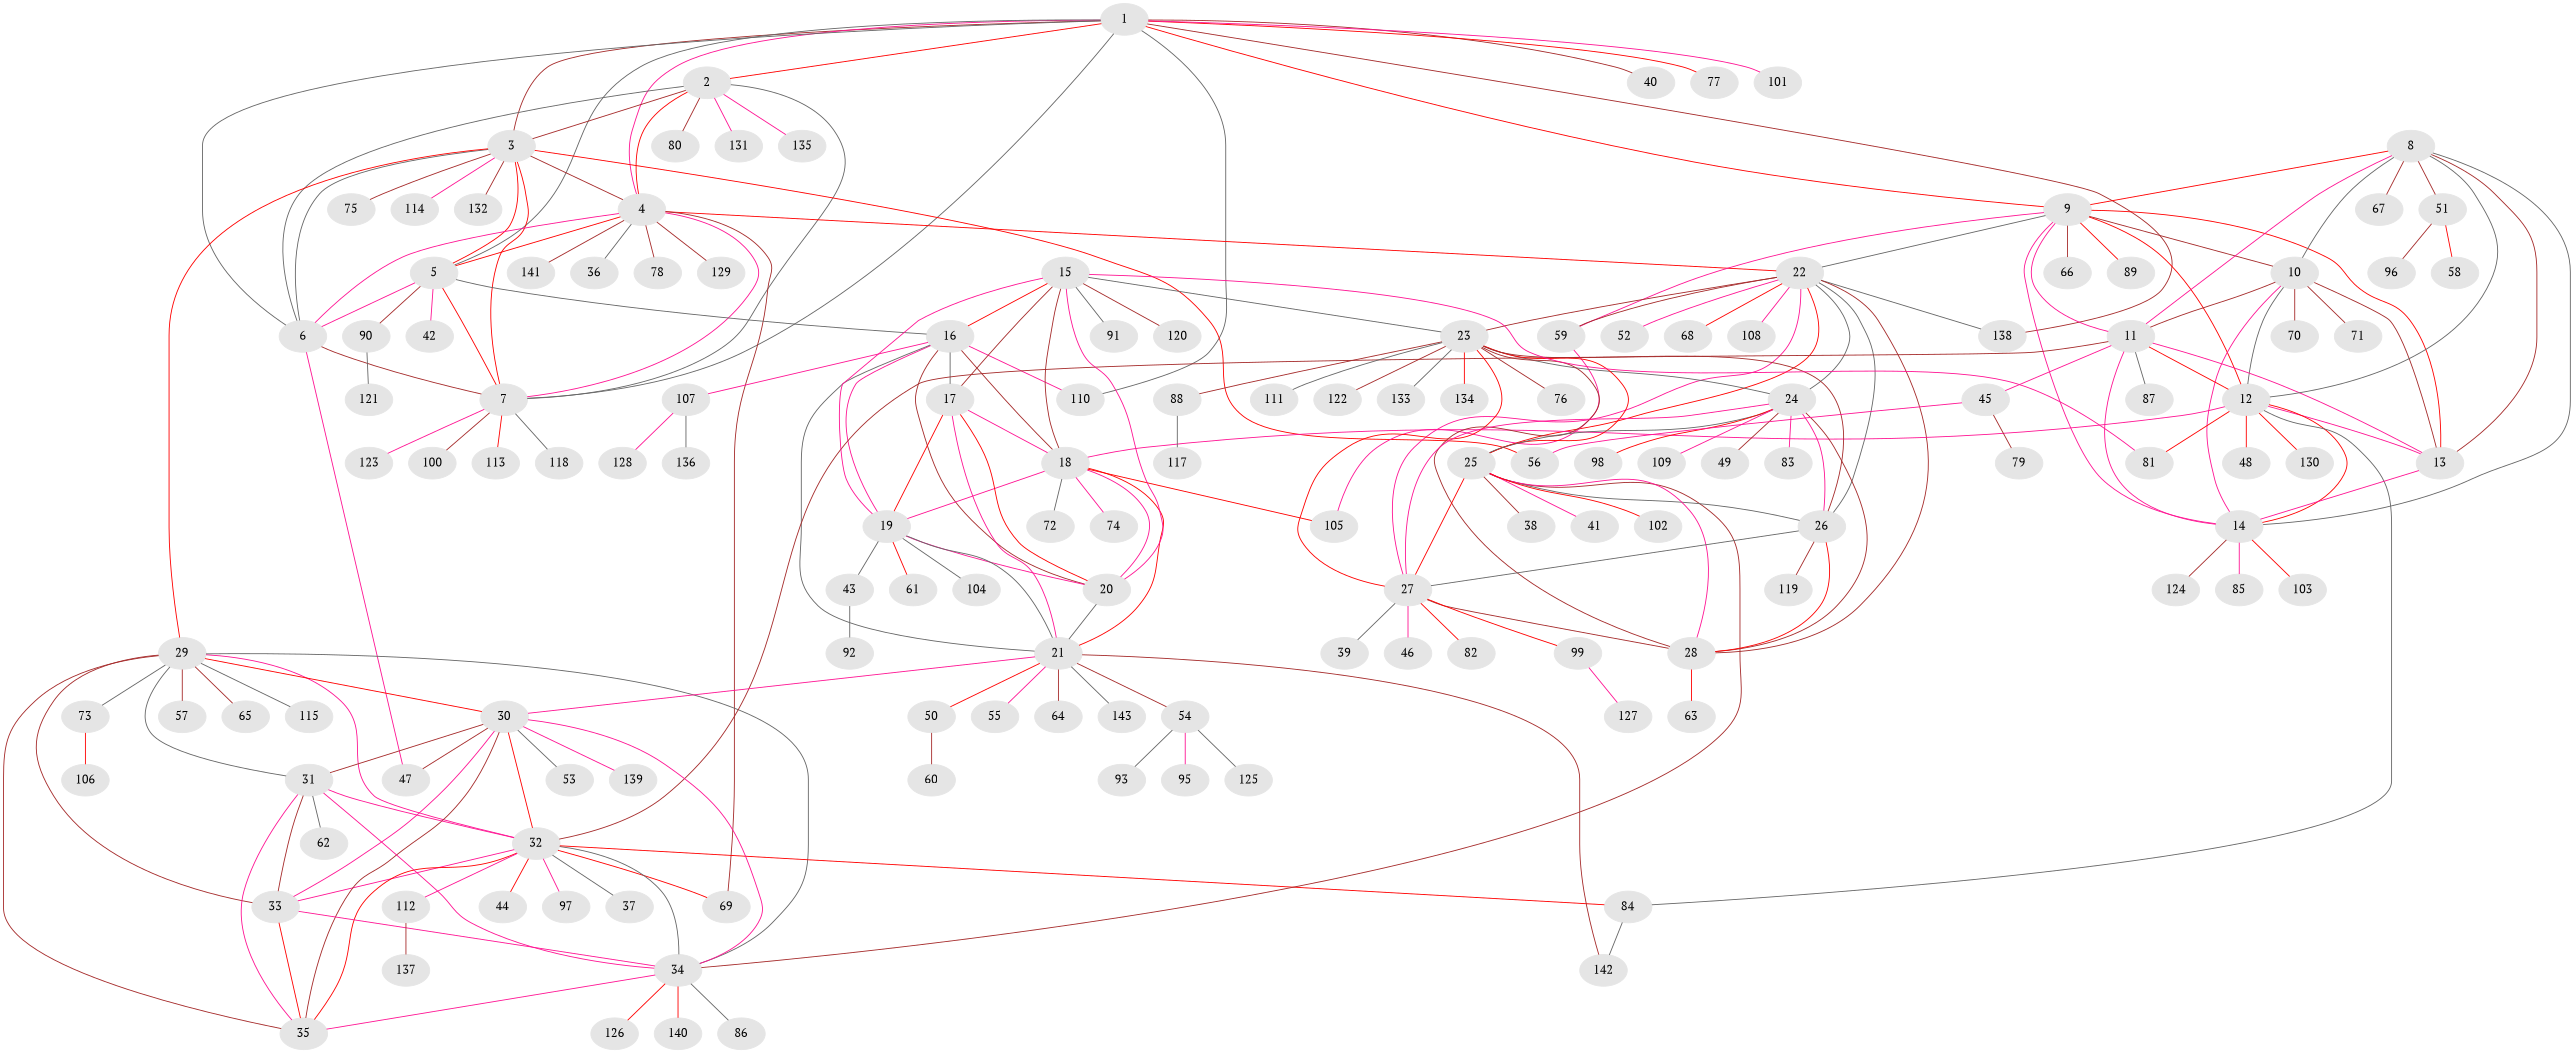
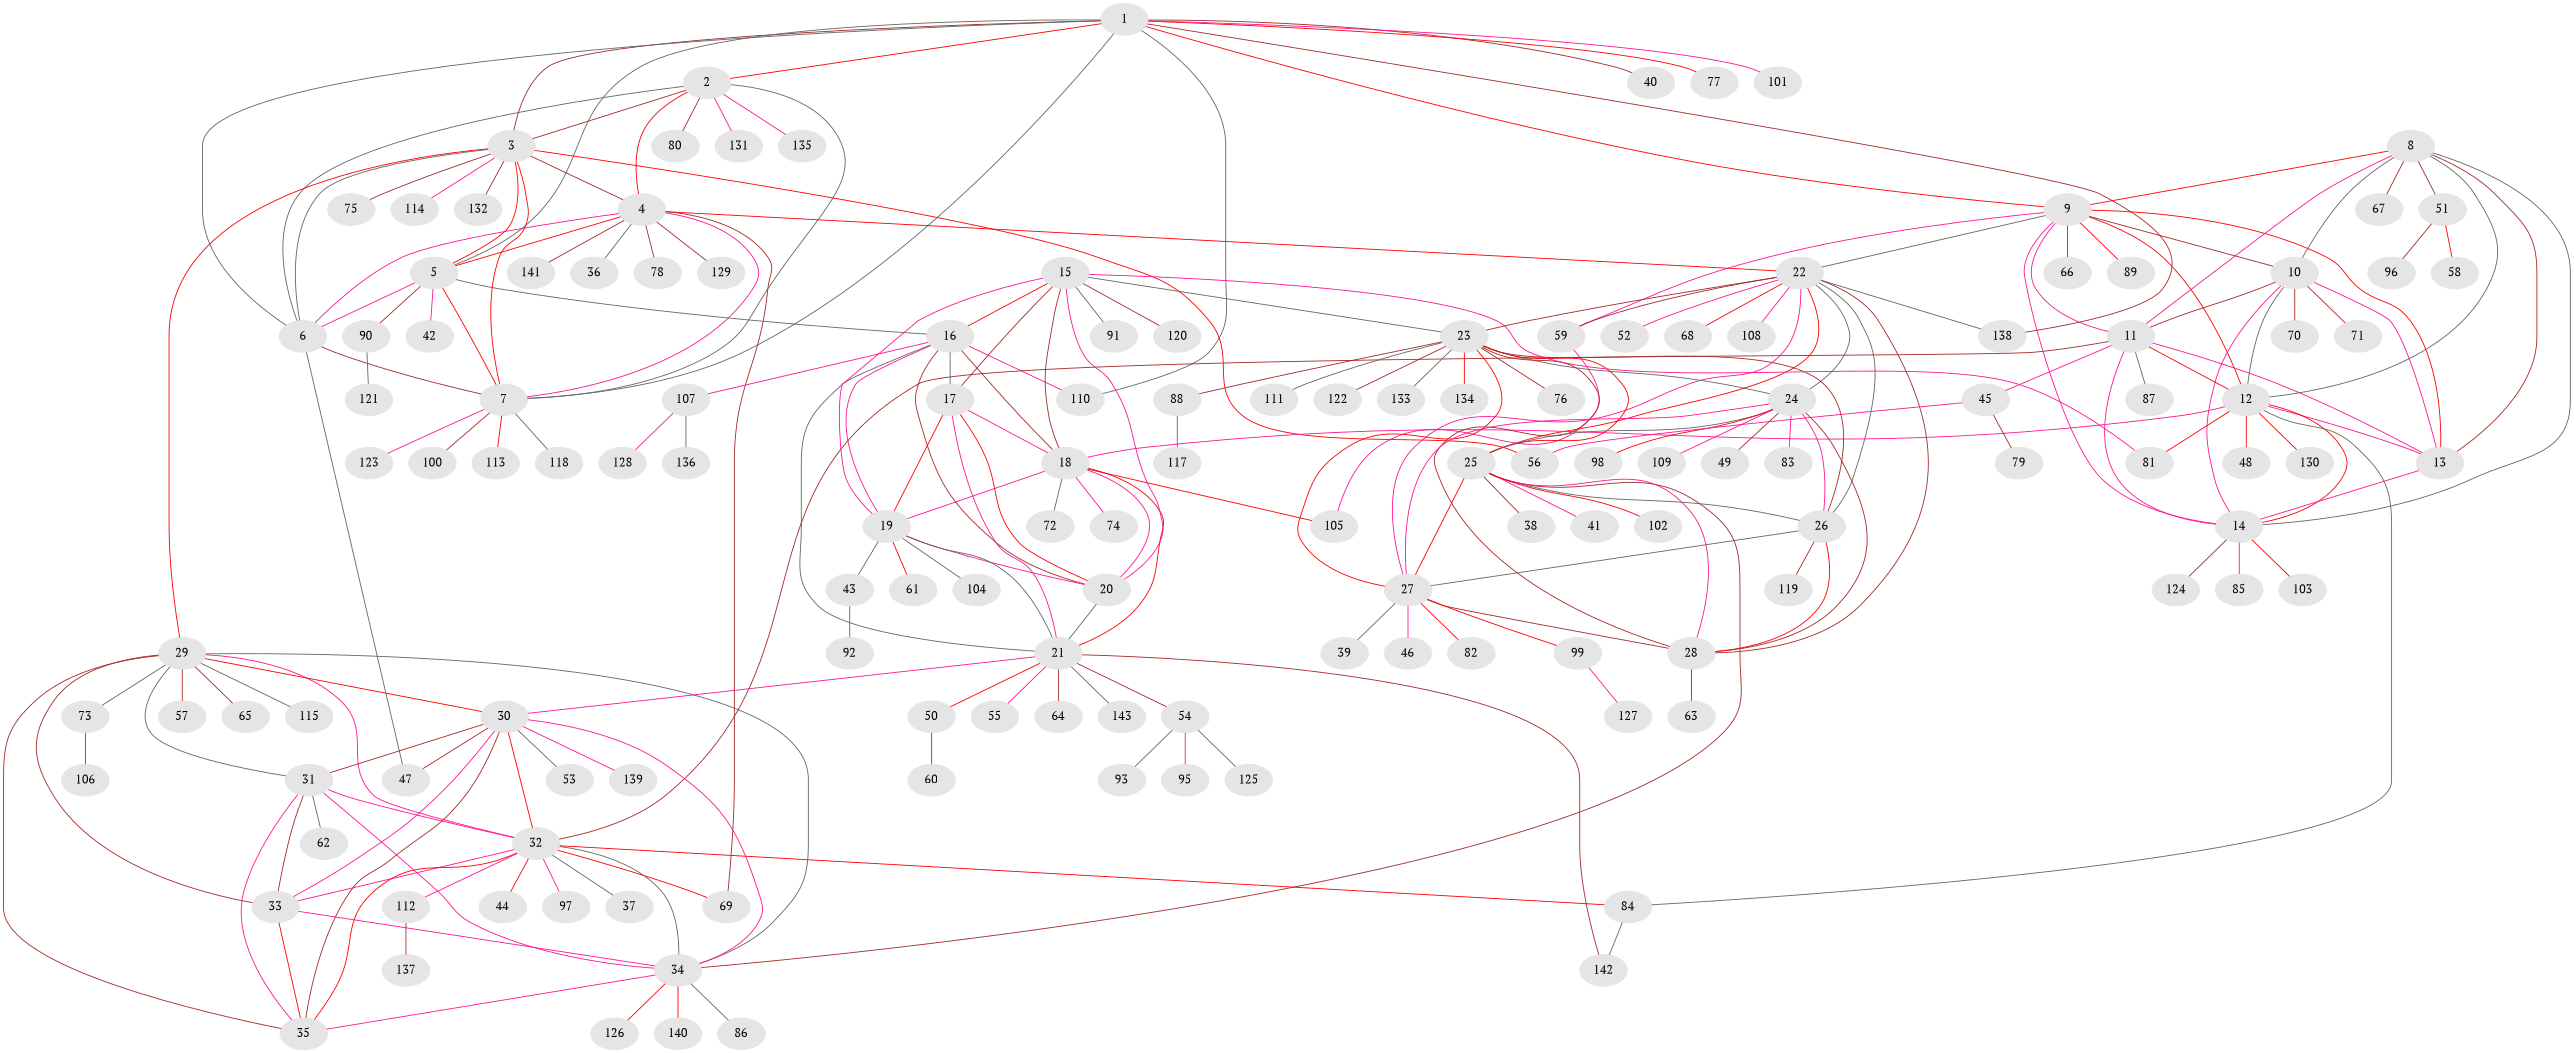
edge "1" -- "4": removed
edge "10" -- "13": color brown -> deeppink
edge "6" -- "47": color deeppink -> gray40
